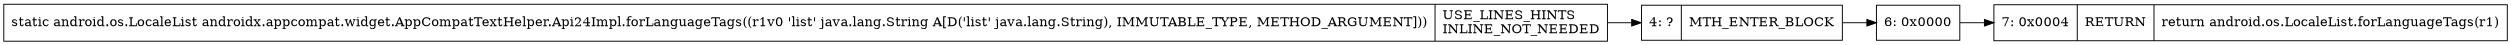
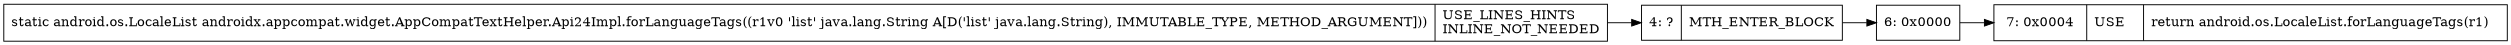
node "7: 0x0004": text "RETURN" -> "USE"
